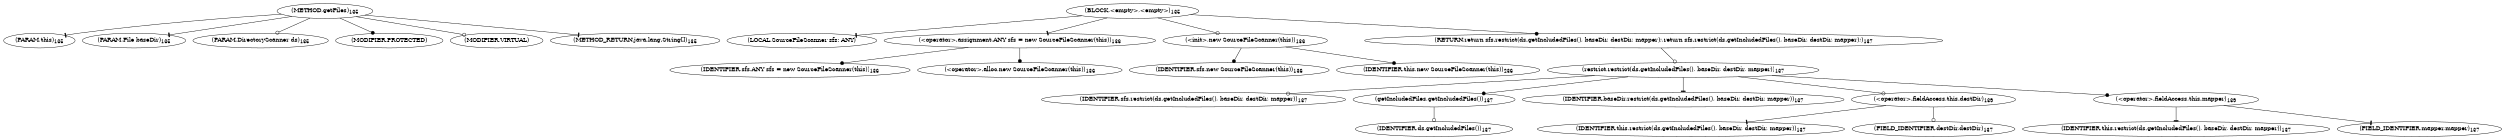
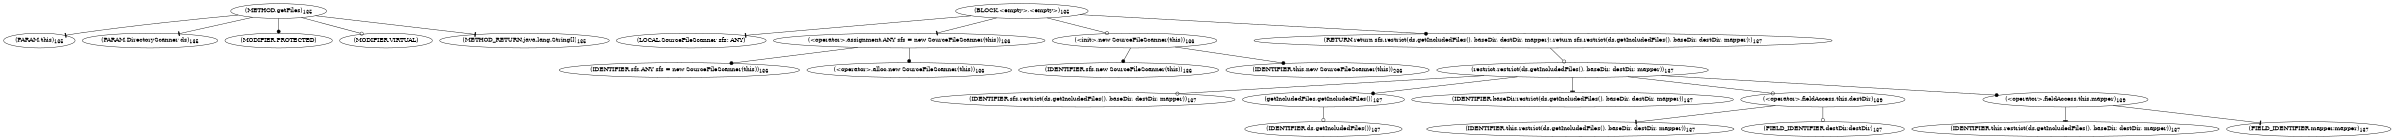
edge "(METHOD,getFiles)" -> "(PARAM,DirectoryScanner ds)": arrowhead odot -> tee
node "(PARAM,File baseDir)": removed
